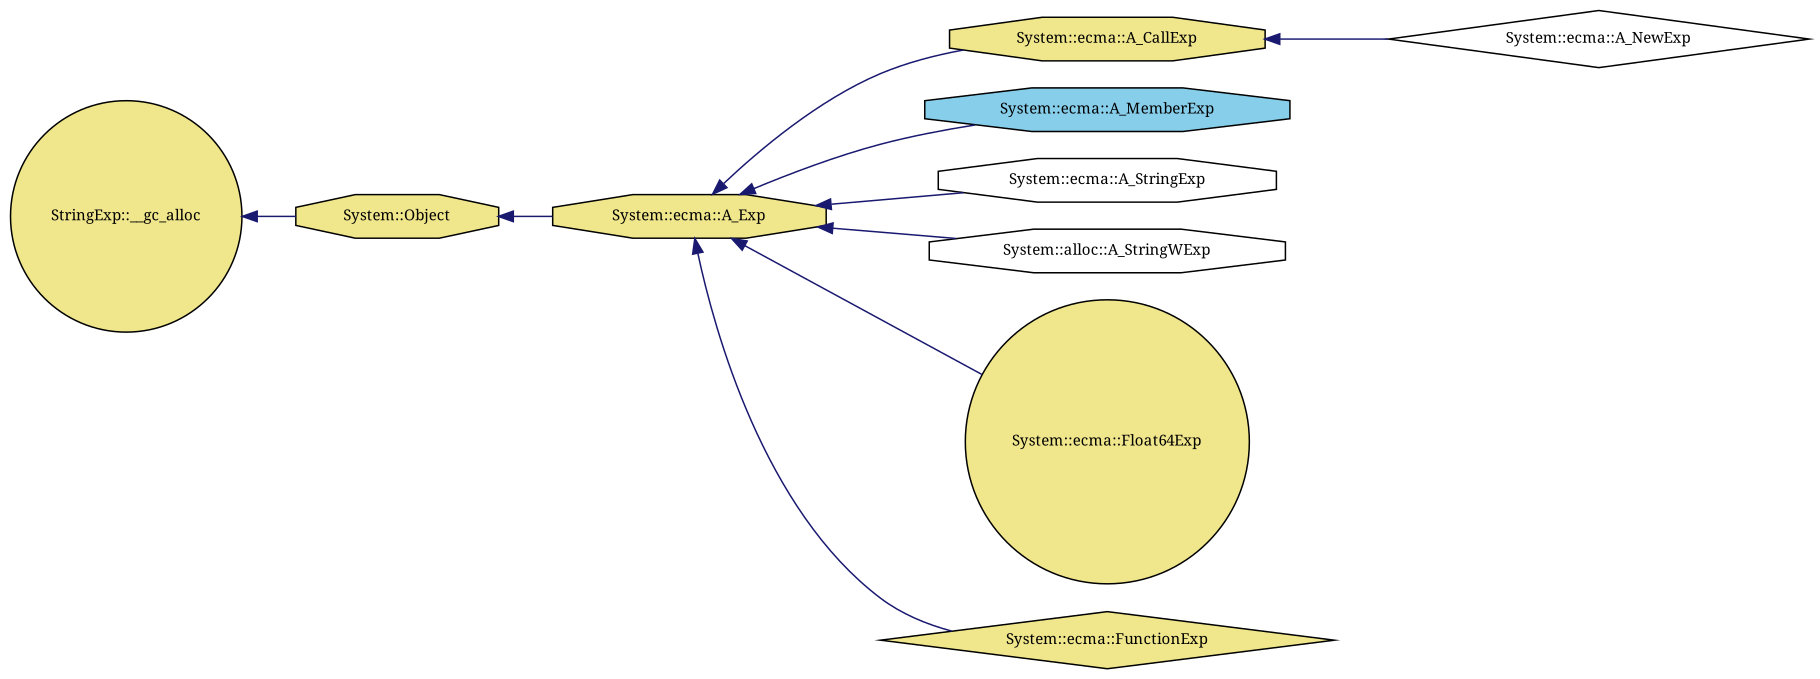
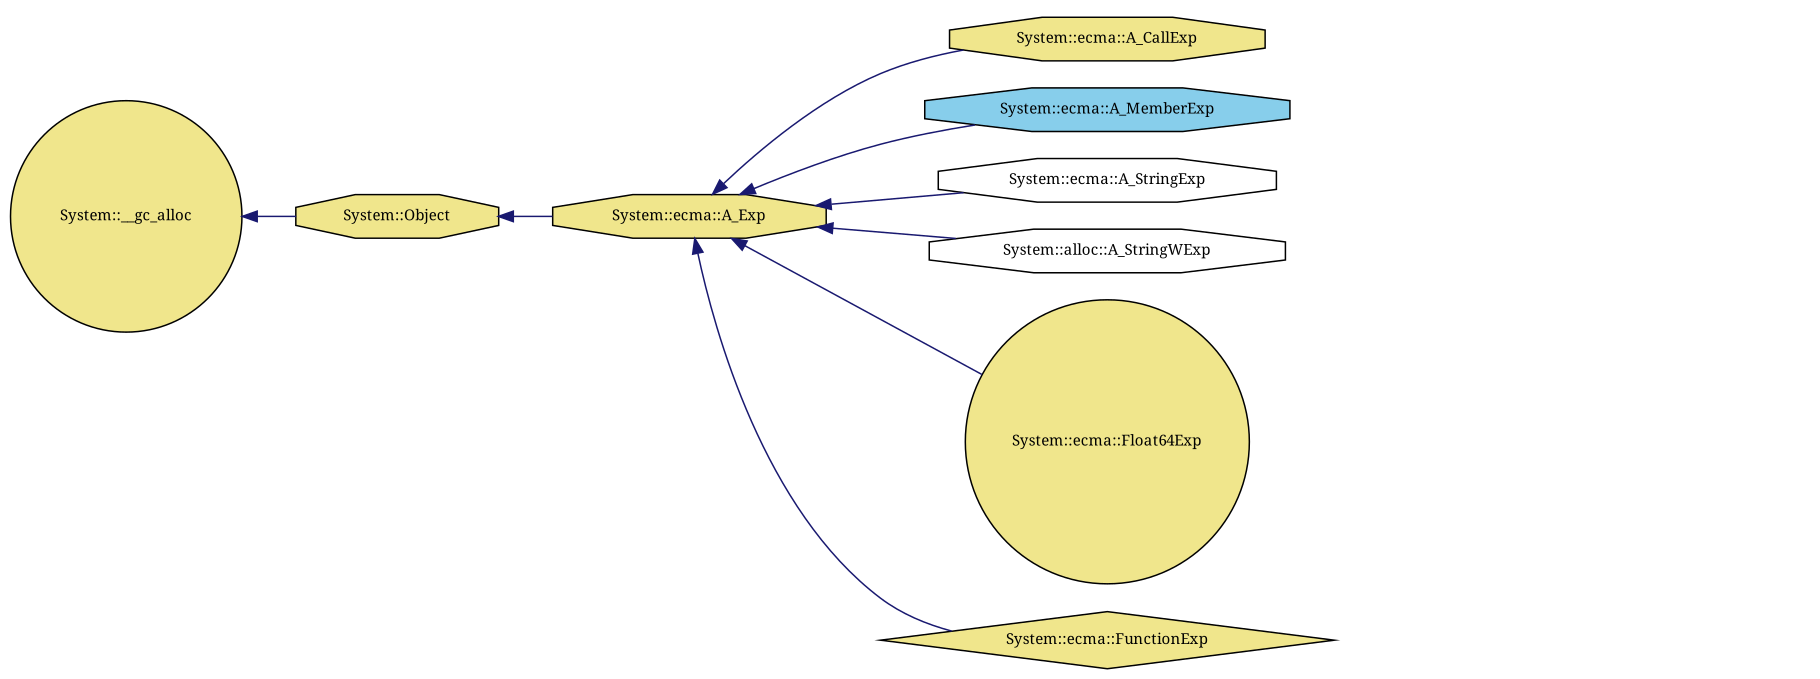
node "System::ecma::A_NewExp": removed
node "StringExp::__gc_alloc": label "StringExp::__gc_alloc" -> "System::__gc_alloc"
